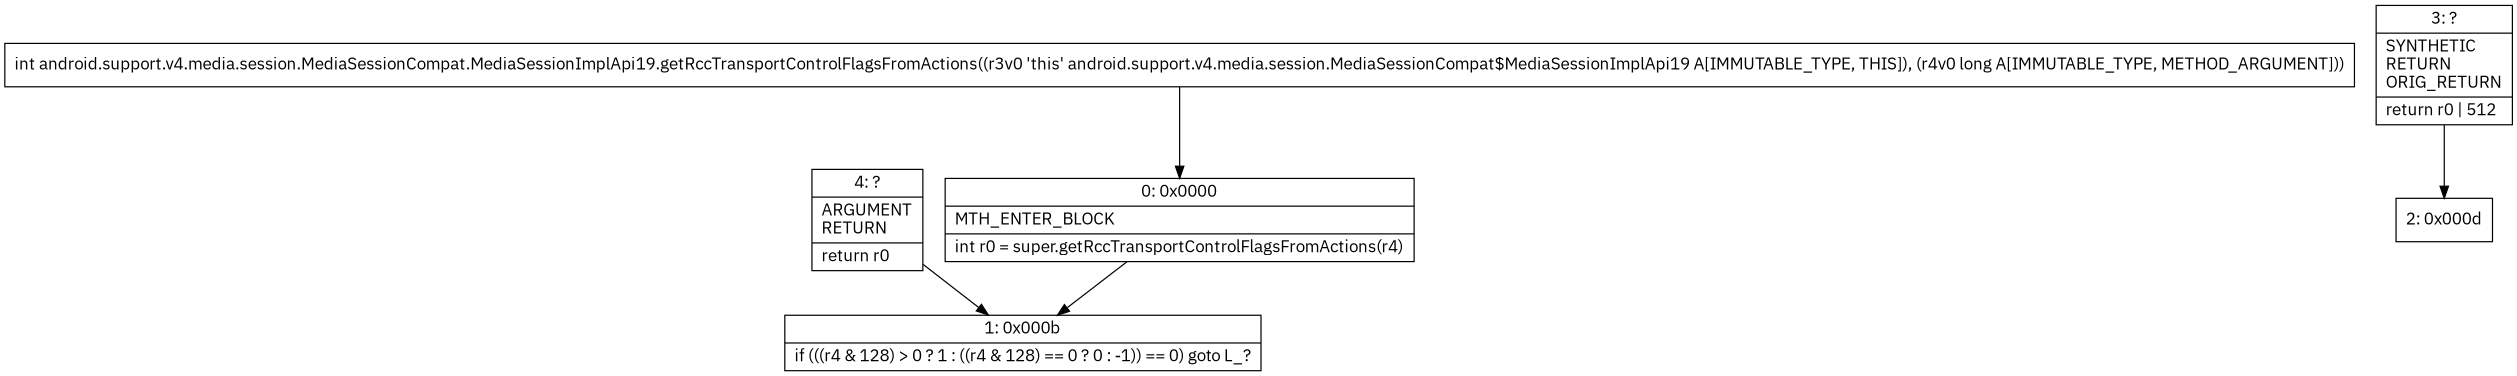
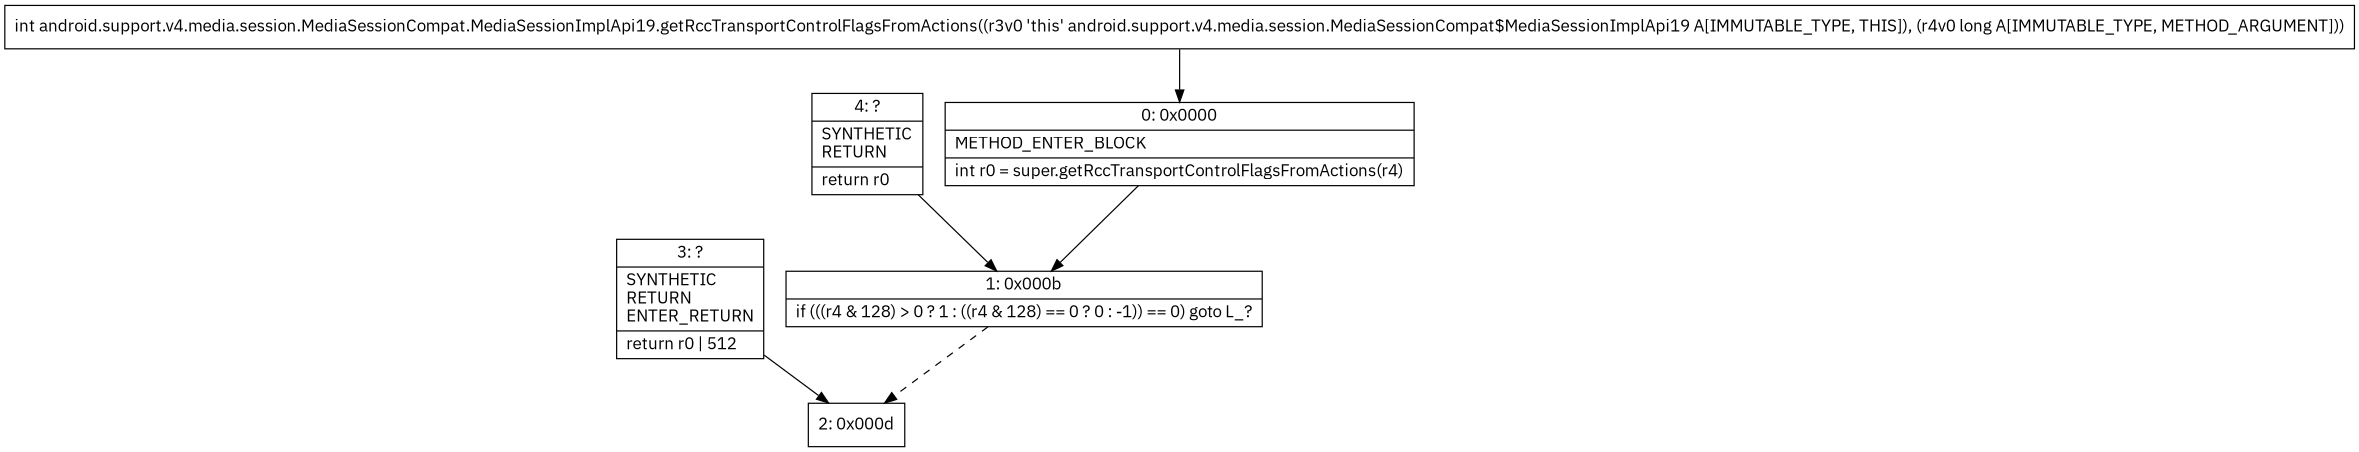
node "3: ?": text "ORIG_RETURN" -> "ENTER_RETURN"
node "4: ?": text "ARGUMENT" -> "SYNTHETIC"
node "0: 0x0000": text "MTH_ENTER_BLOCK" -> "METHOD_ENTER_BLOCK"
edge "1: 0x000b" -> "2: 0x000d": added
